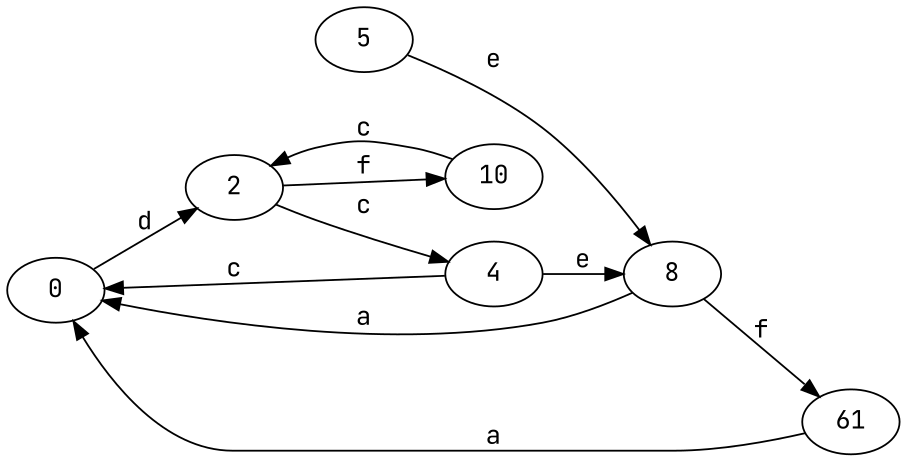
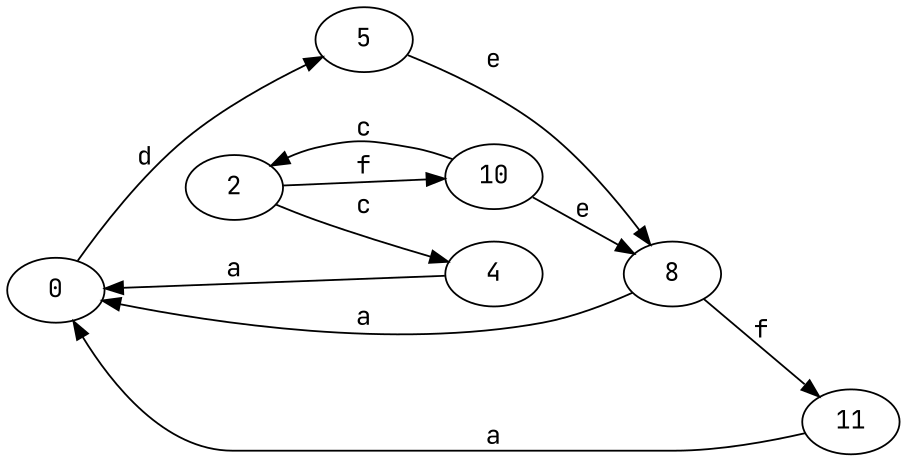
edge "0" -> "2": now "0" -> "5"
edge "4" -> "0": label "c" -> "a"
edge "4" -> "8": now "10" -> "8"
node "61": label "61" -> "11"
